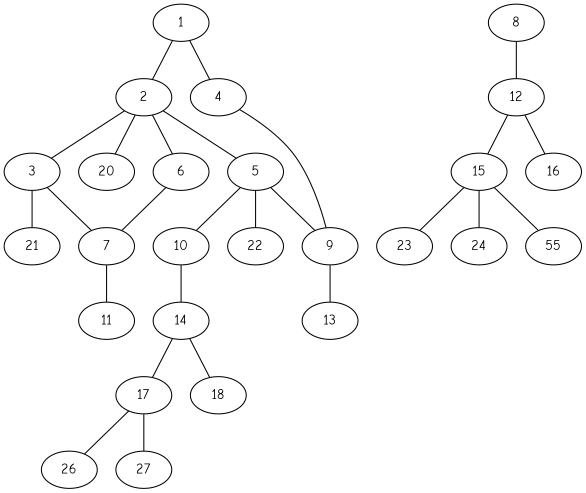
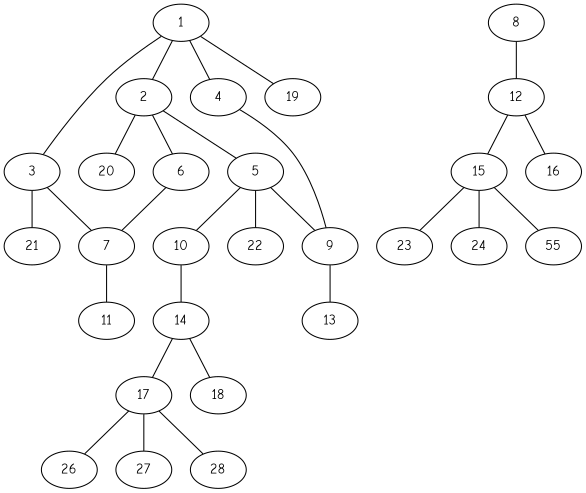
node "19": added
edge "2" -- "3": now "1" -- "3"
node "28": added
